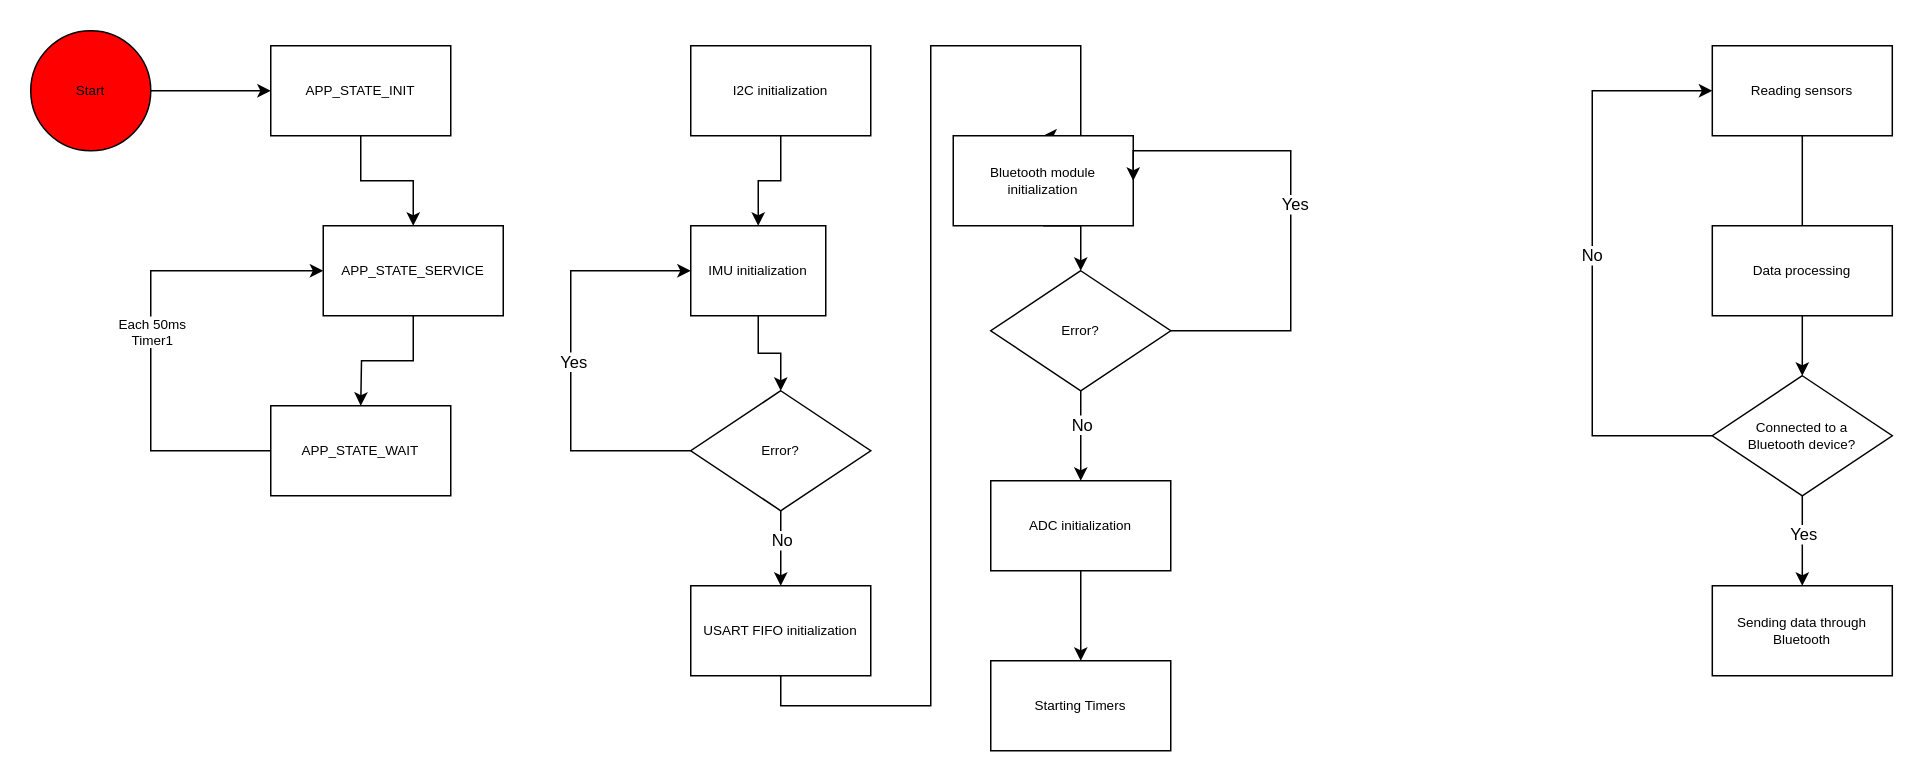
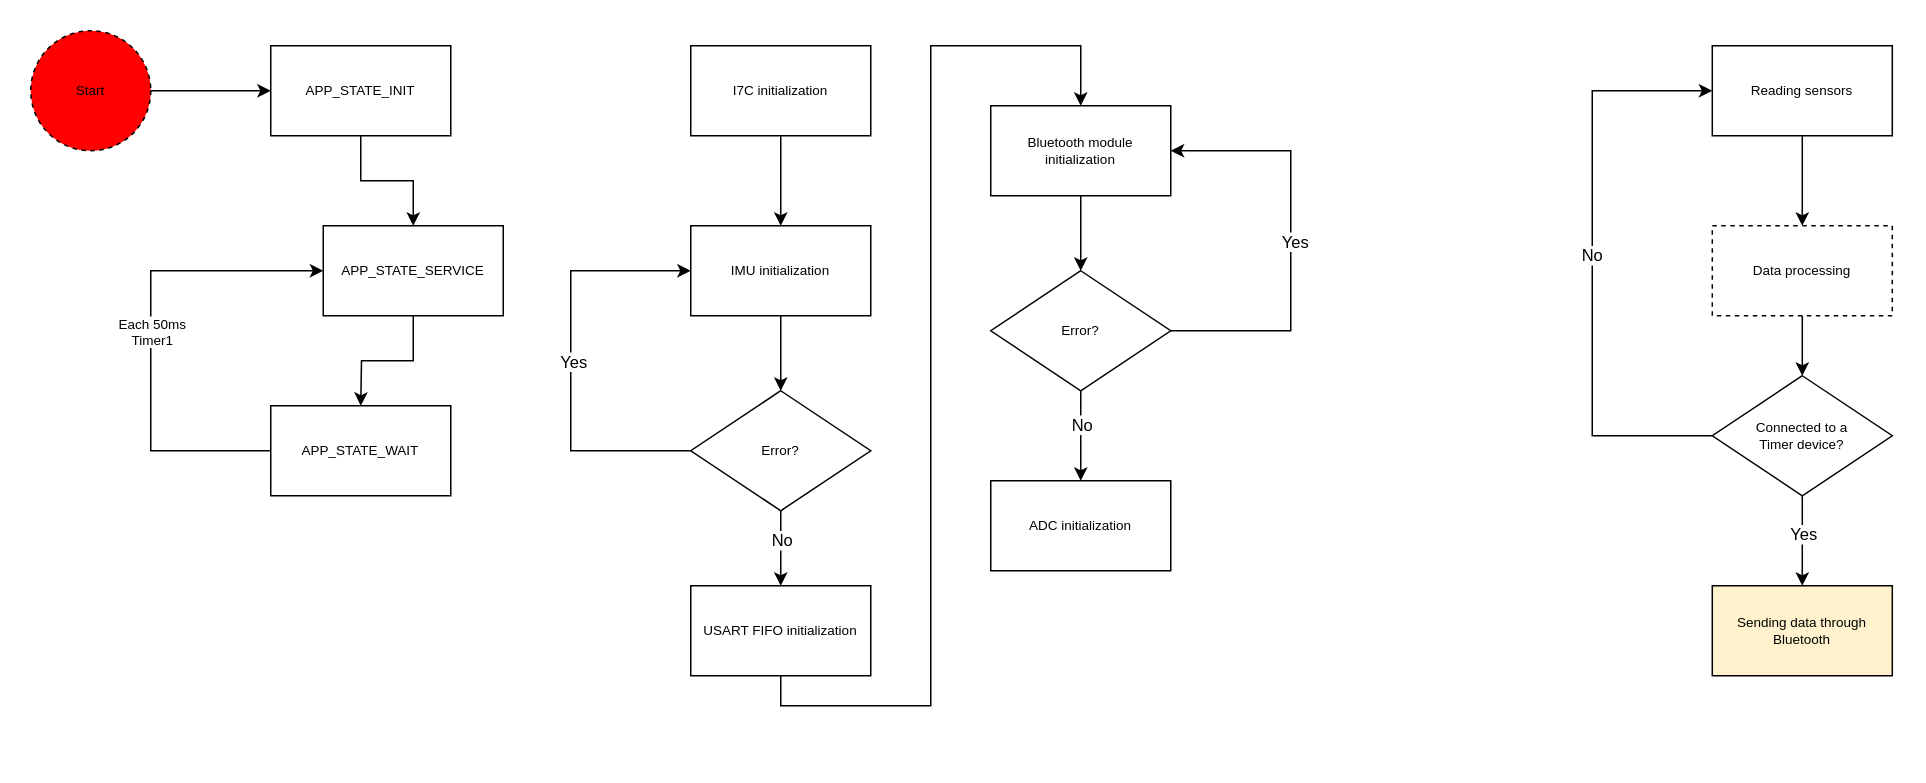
node "Start": style solid -> dashed
node "I2C initialization": label "I2C initialization" -> "I7C initialization"
node "Bluetooth module initialization": moved (1043, 181) -> (1081, 151)
edge "Reading sensors" -- "Data processing": arrowhead none -> classic
node "IMU initialization": size 135x90 -> 180x90
node "Data processing": style solid -> dashed
node "Connected to a Bluetooth device?": label "Connected to a Bluetooth device?" -> "Connected to a Timer device?"
edge "ADC initialization" -> "Starting Timers": removed
node "Sending data through Bluetooth": fillcolor #ffffff -> #fff2cc
node "Starting Timers": removed
